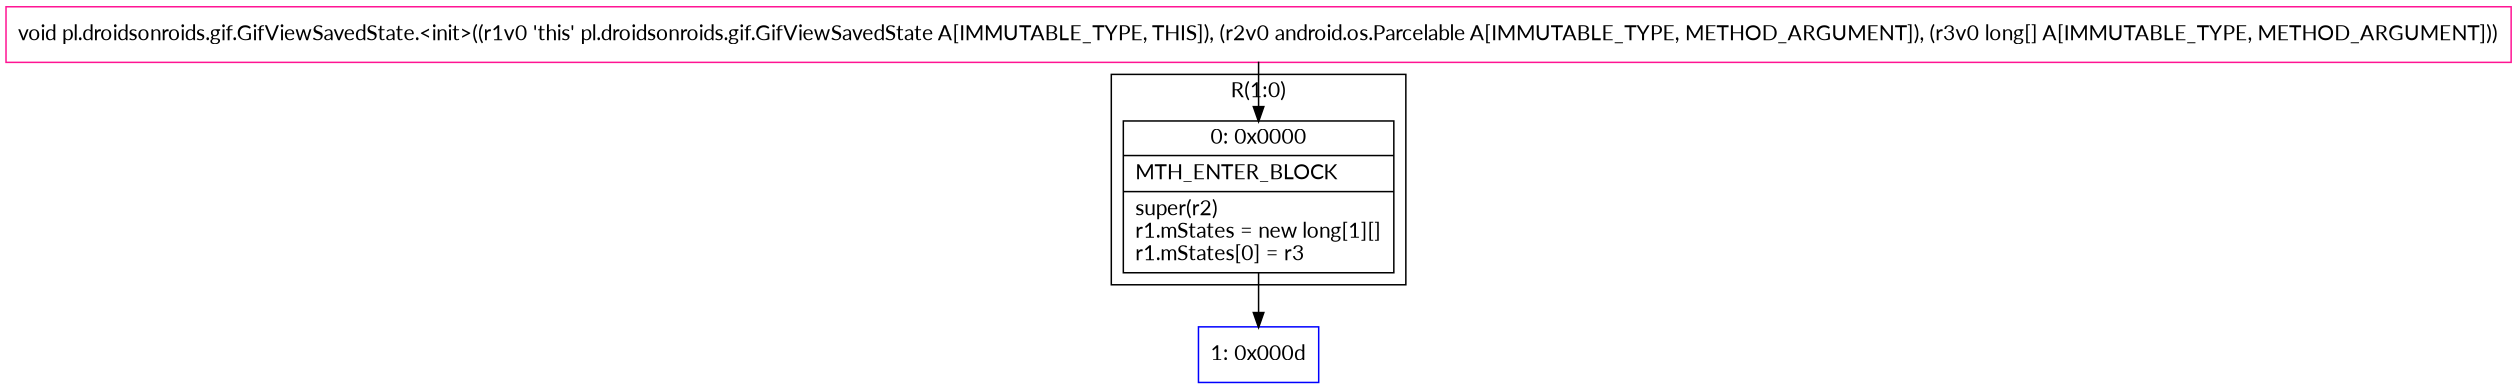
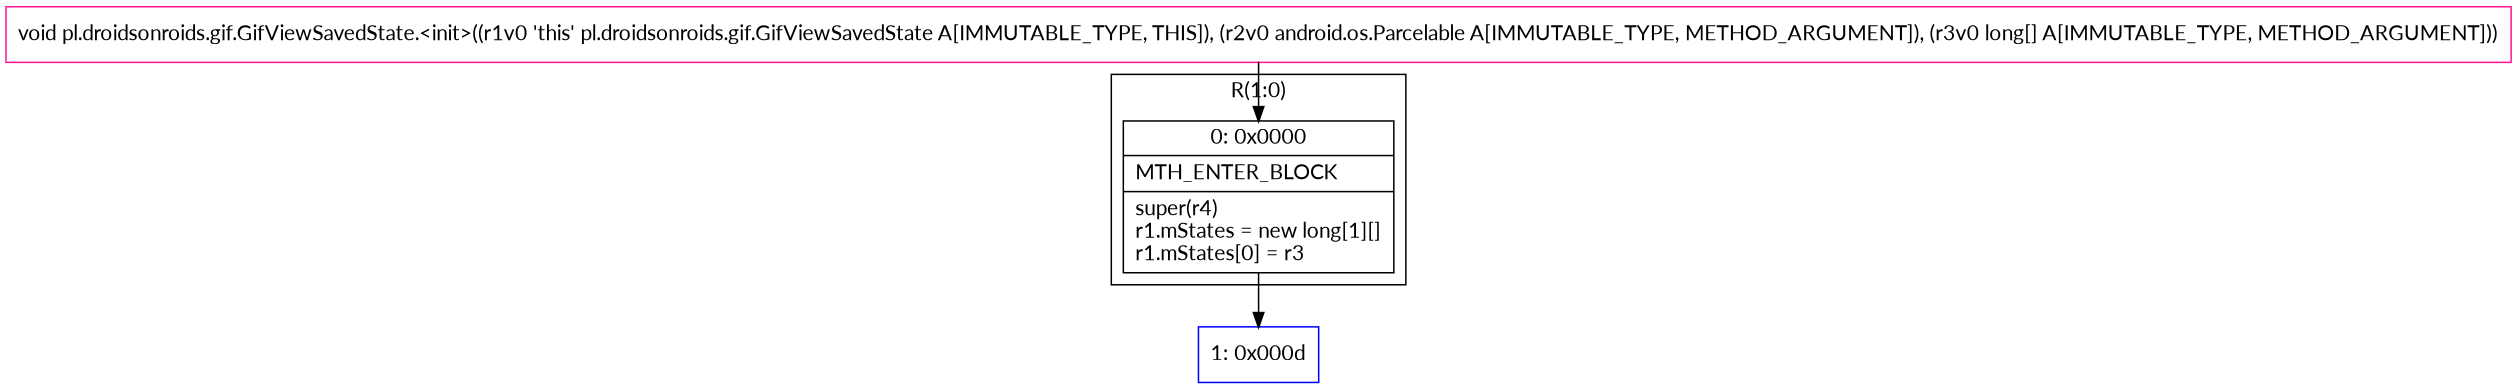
node "0: 0x0000": text "super(r2)" -> "super(r4)"
